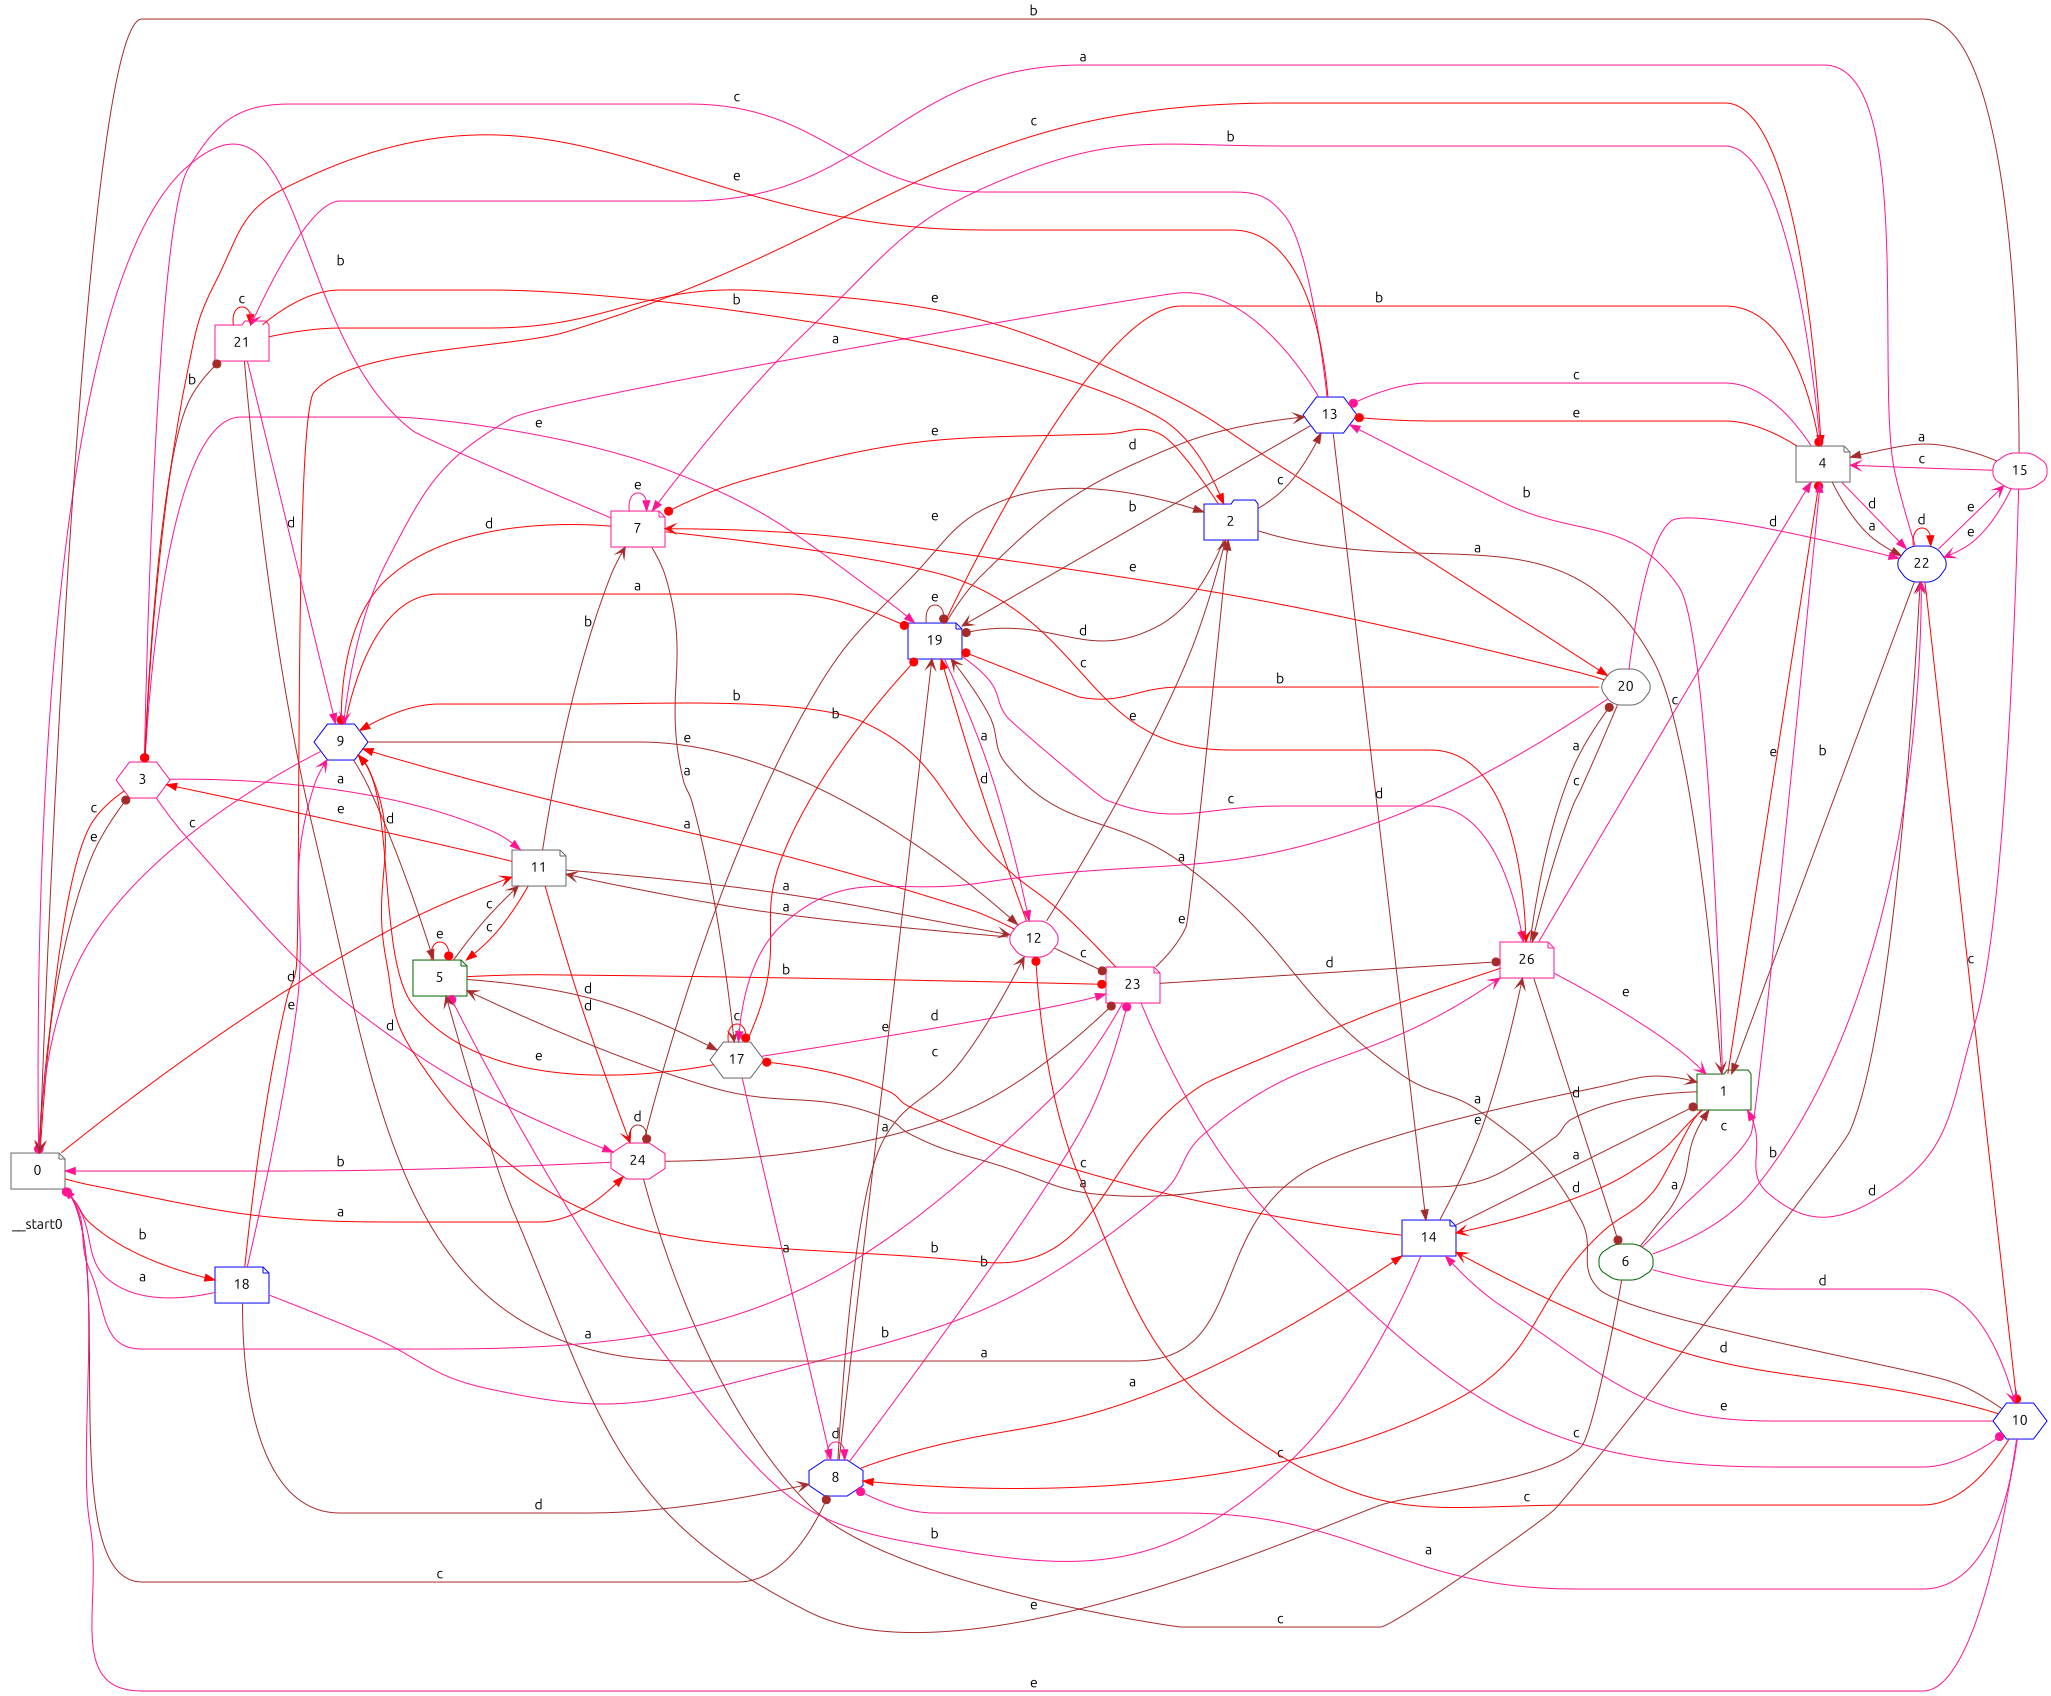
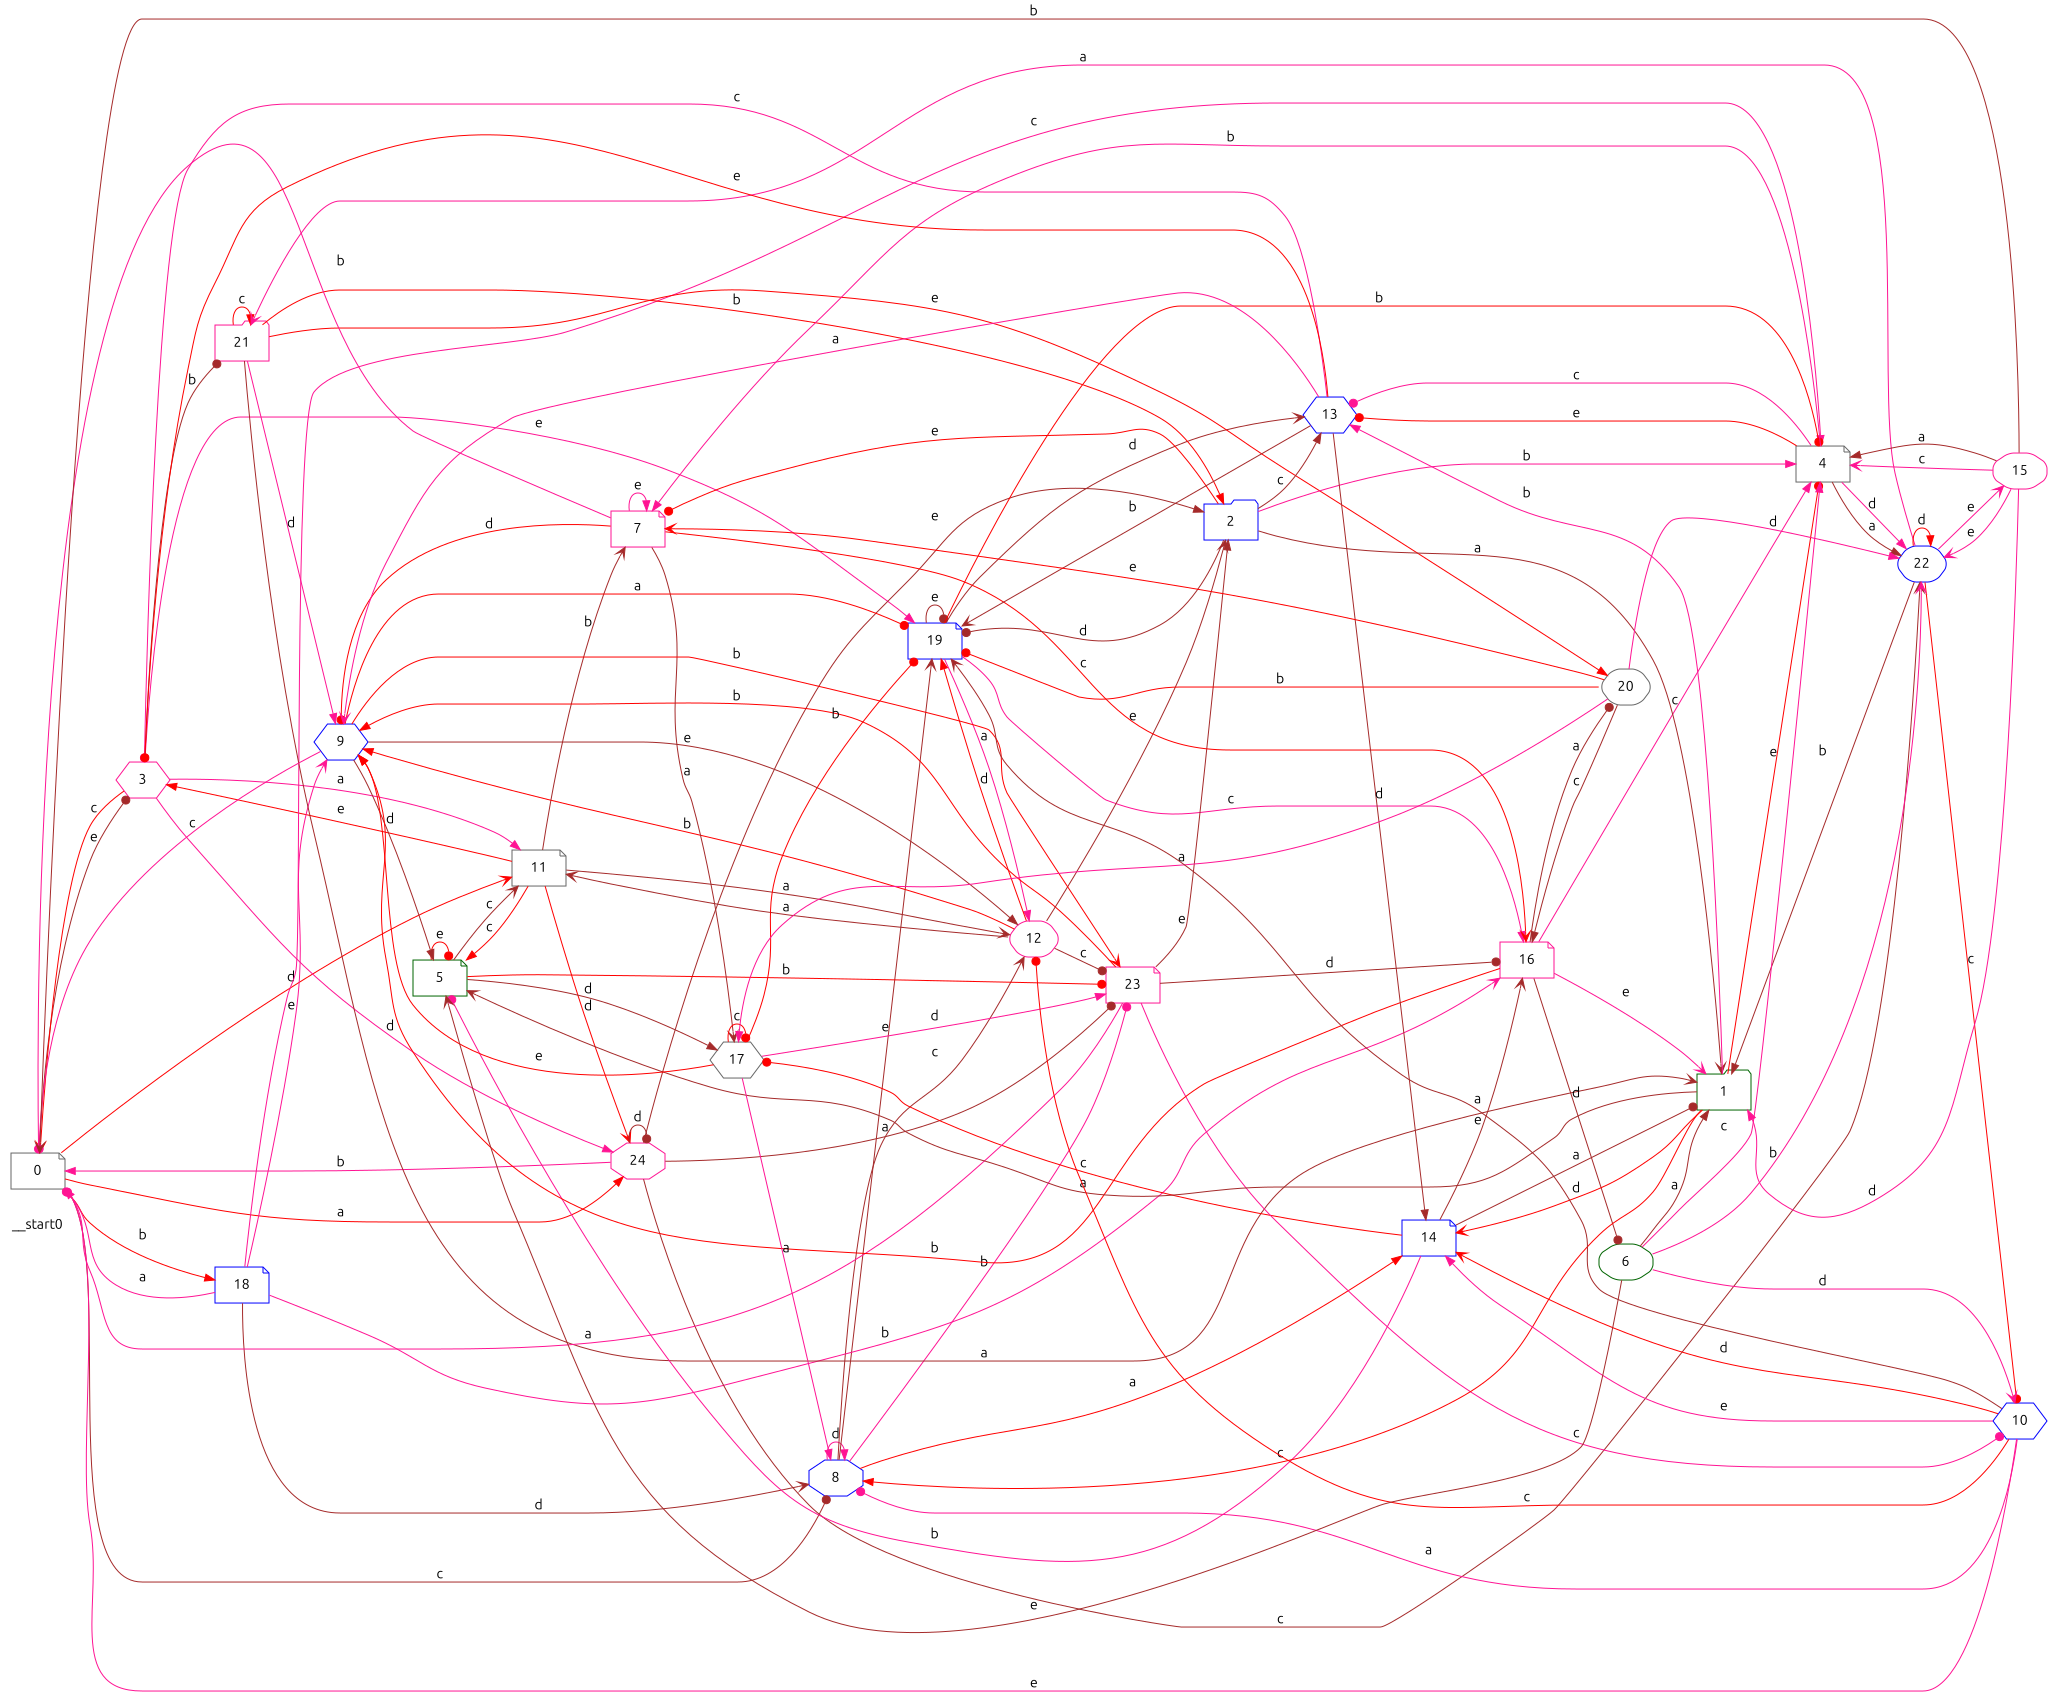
edge "18" -> "4": color red -> deeppink
edge "2" -> "4": added, label "b"
edge "9" -> "23": added, label "b"
edge "12" -> "9": label "a" -> "b"
node "26": label "26" -> "16"
